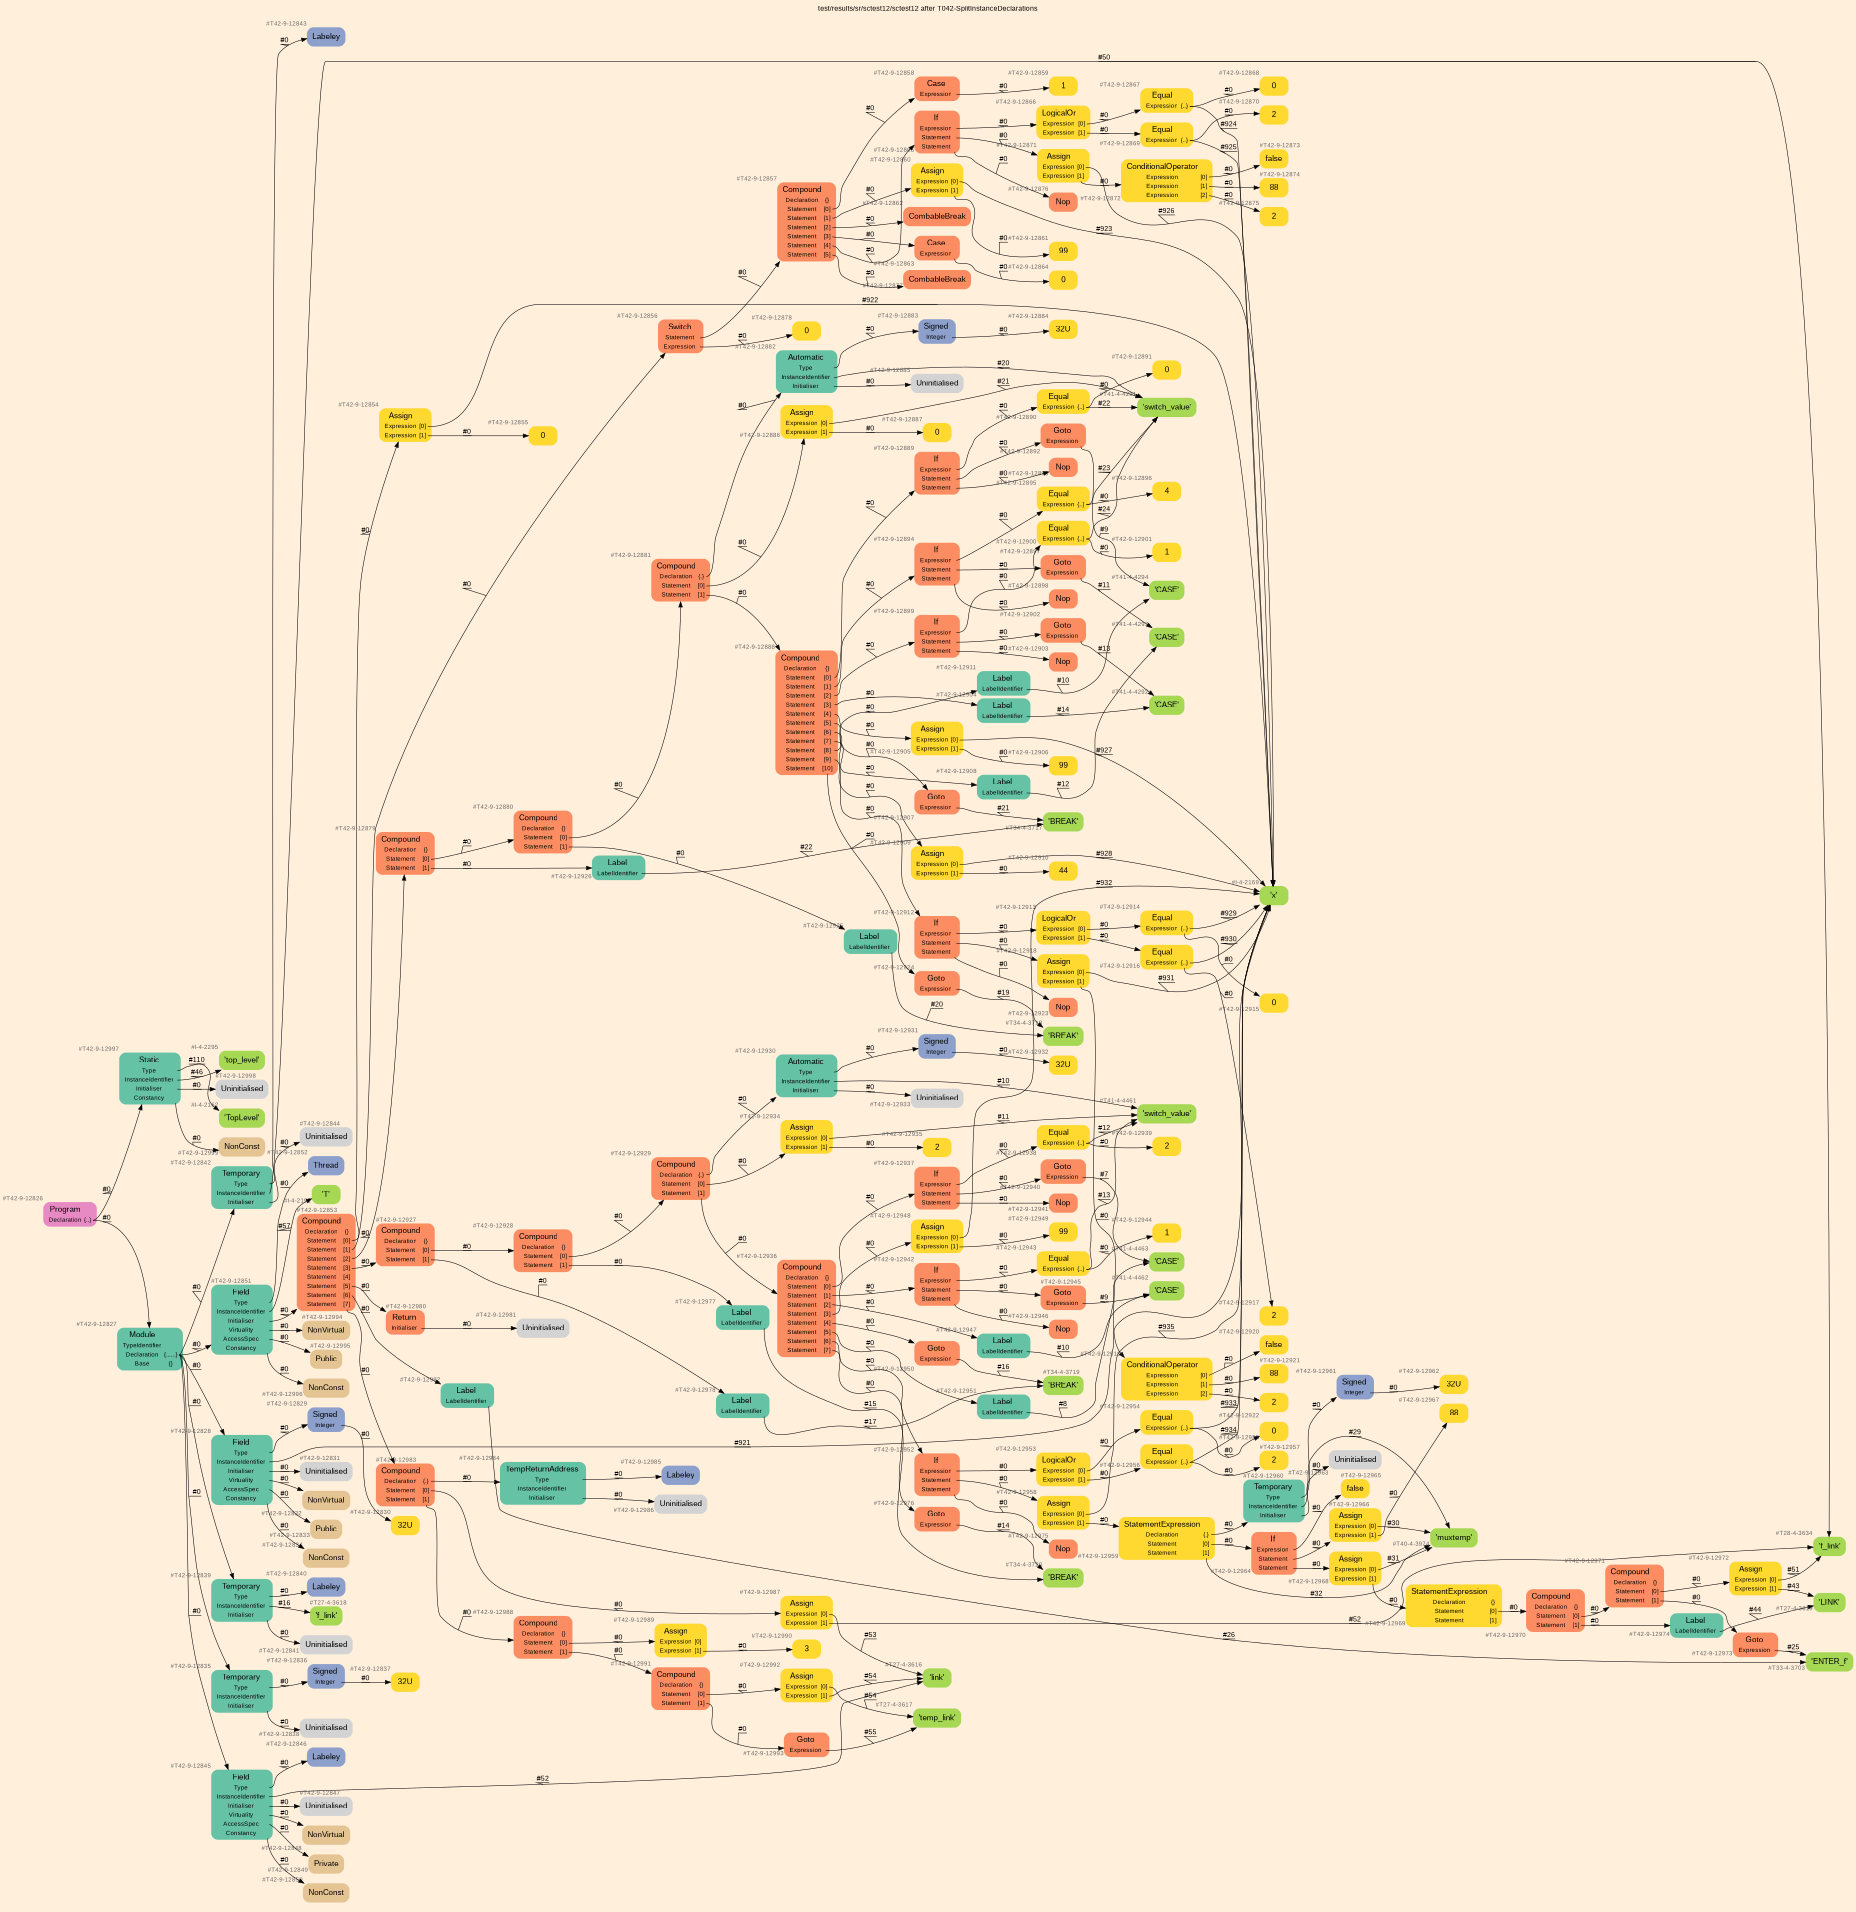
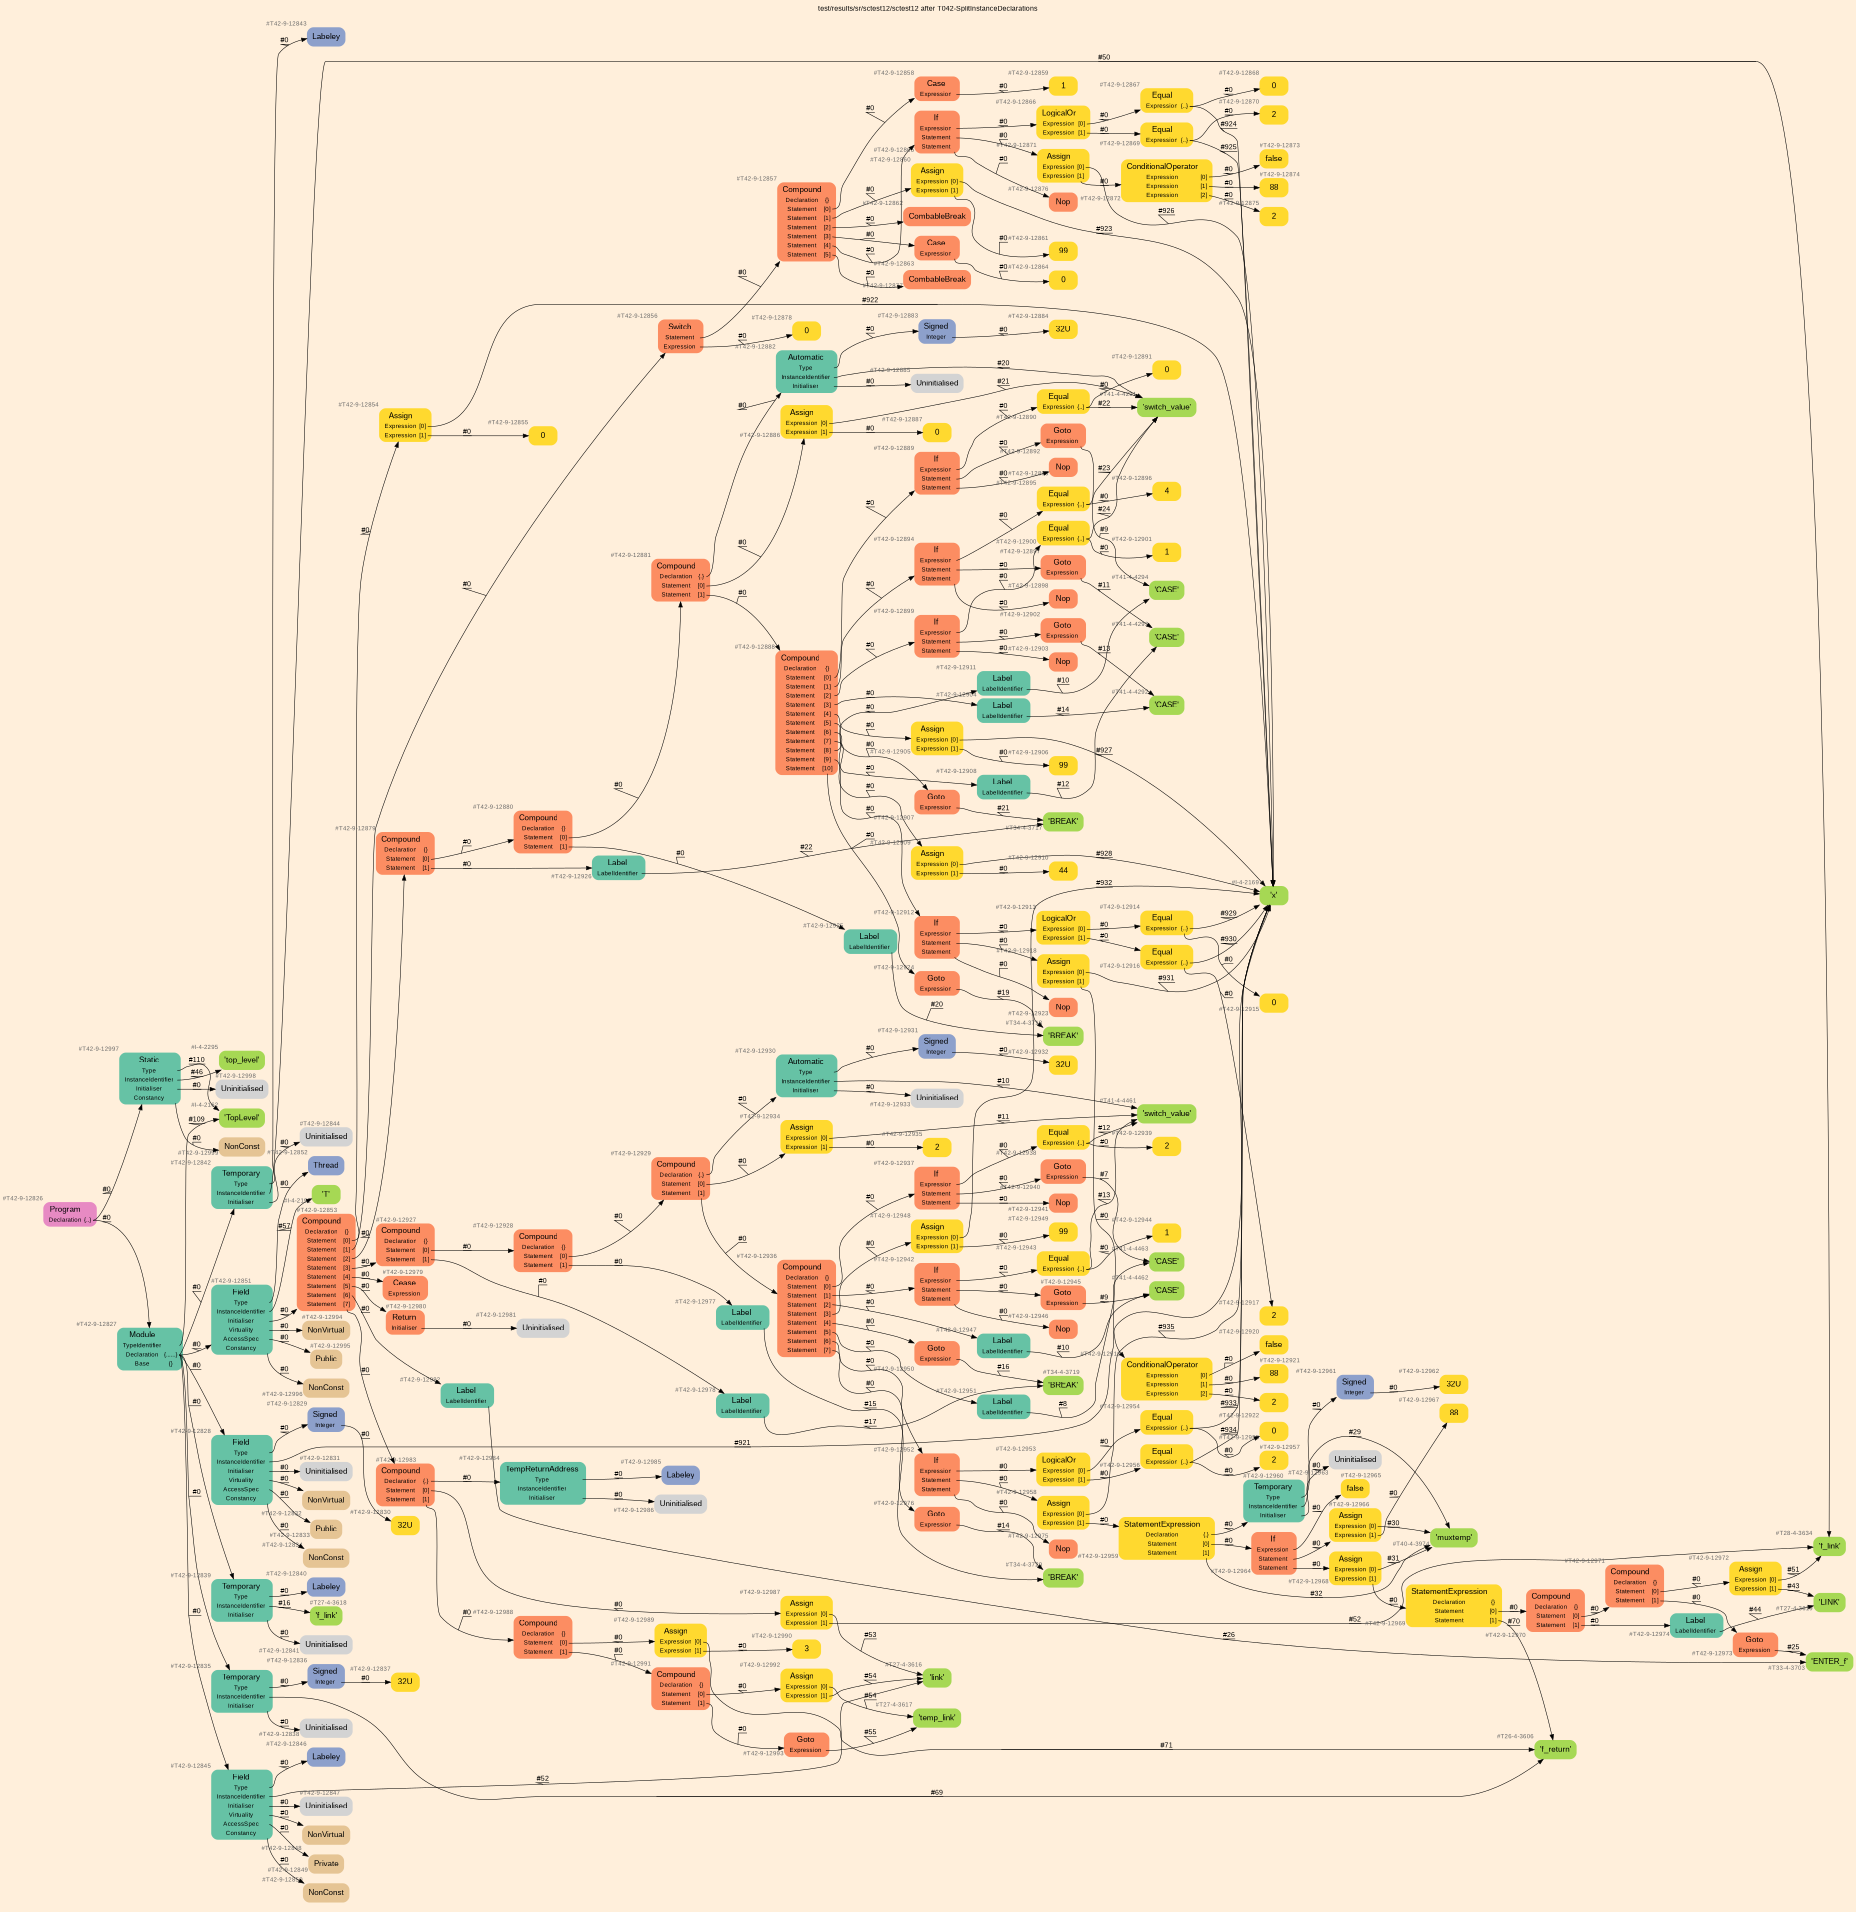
edge "Module" -> "'TopLevel'": added, label "#109"
node "Cease": added
node "'f_return'": added
